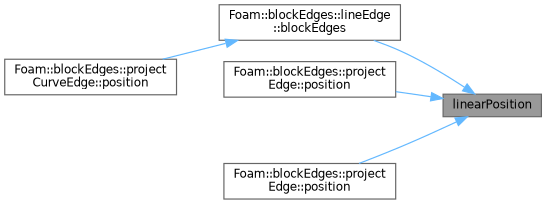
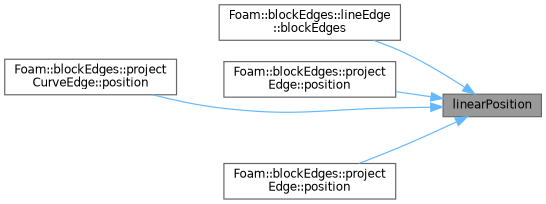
edge "Foam::blockEdges::project CurveEdge::position" -> "Foam::blockEdges::lineEdge ::blockEdges": now "Foam::blockEdges::project CurveEdge::position" -> "linearPosition"
